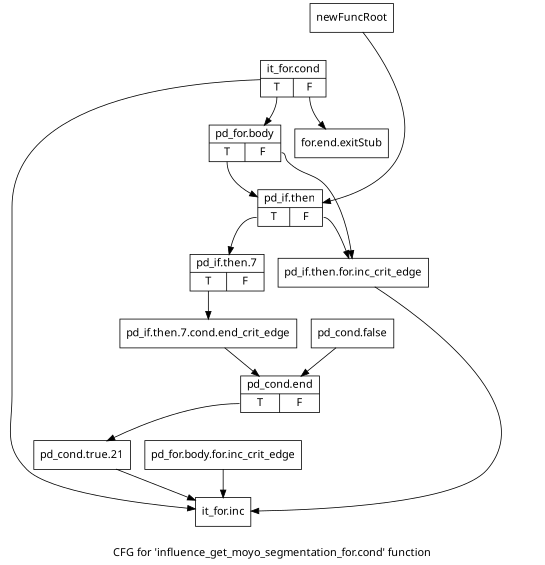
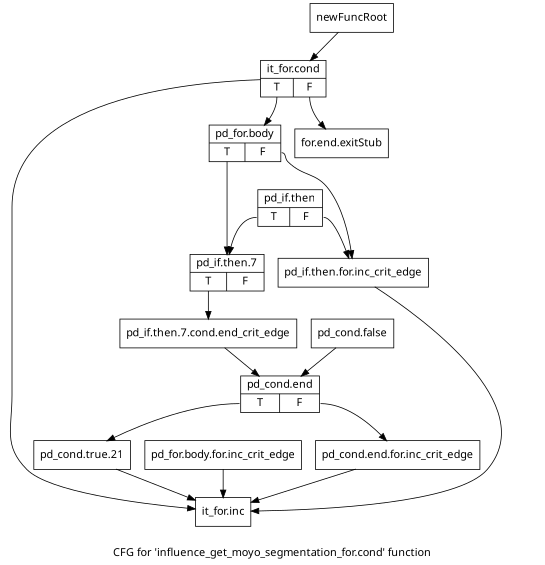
edge "newFuncRoot" -> "pd_if.then": now "newFuncRoot" -> "it_for.cond"
edge "pd_for.body" -> "pd_if.then": now "pd_for.body" -> "pd_if.then.7"
node "pd_cond.end.for.inc_crit_edge": added
